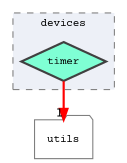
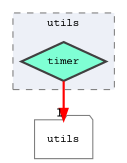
cluster "devices": label "devices" -> "utils"
